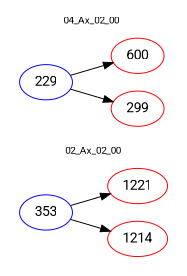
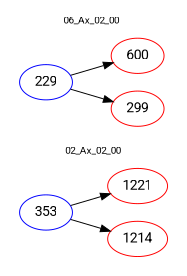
cluster "04_Ax_02_00": label "04_Ax_02_00" -> "06_Ax_02_00"
